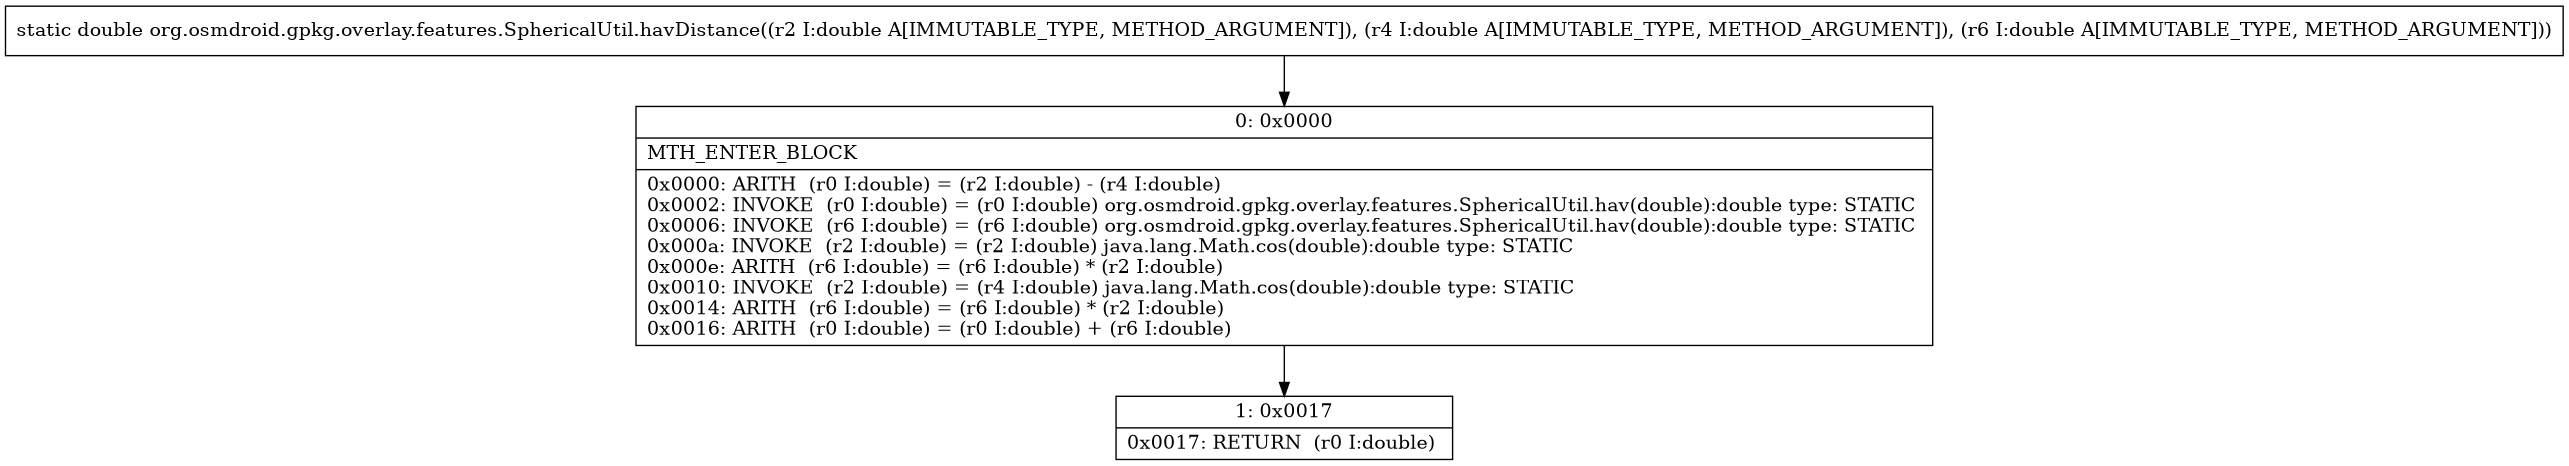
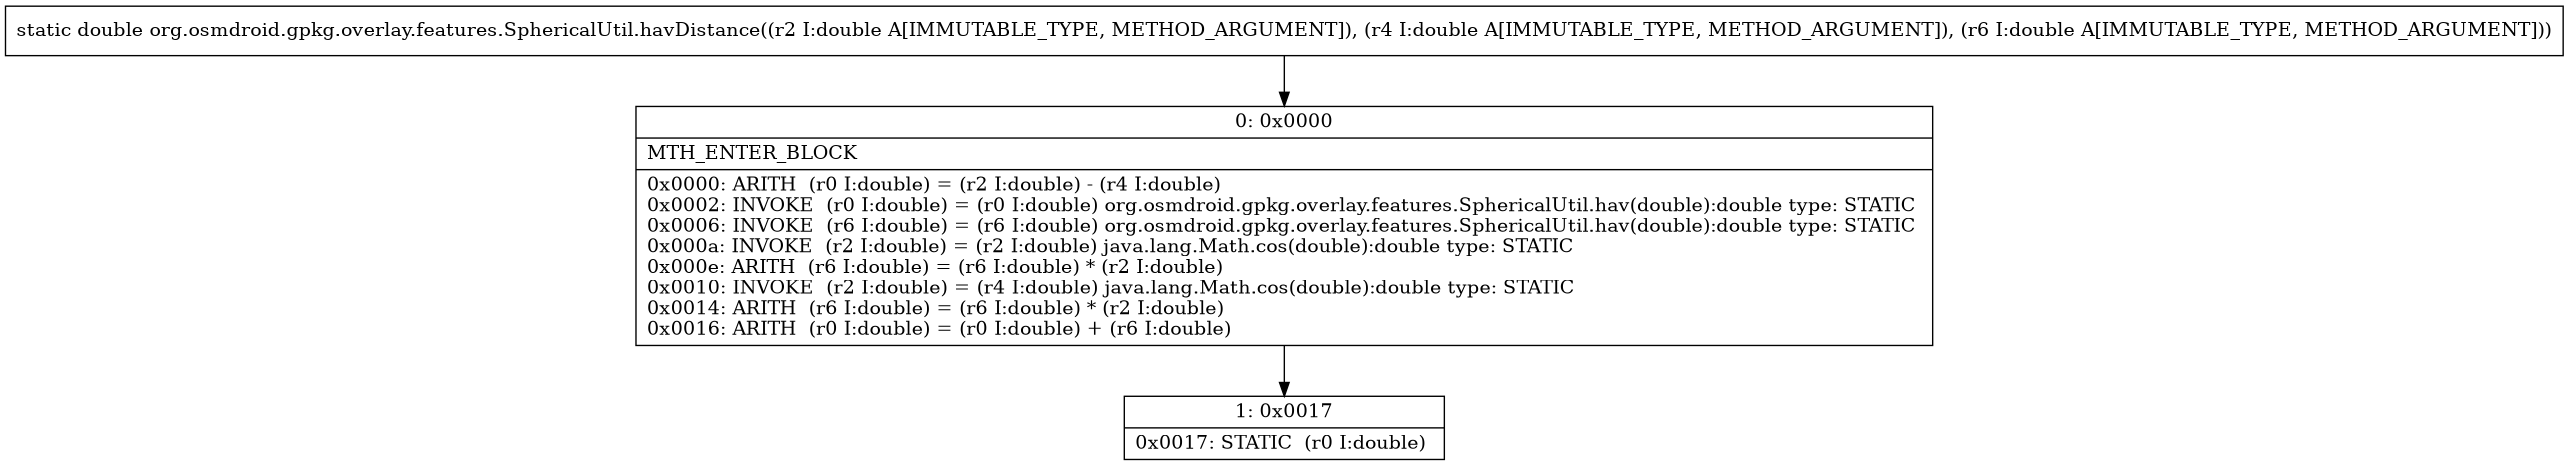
node "1: 0x0017": text "0x0017: RETURN  (r0 I:double)" -> "0x0017: STATIC  (r0 I:double)"
